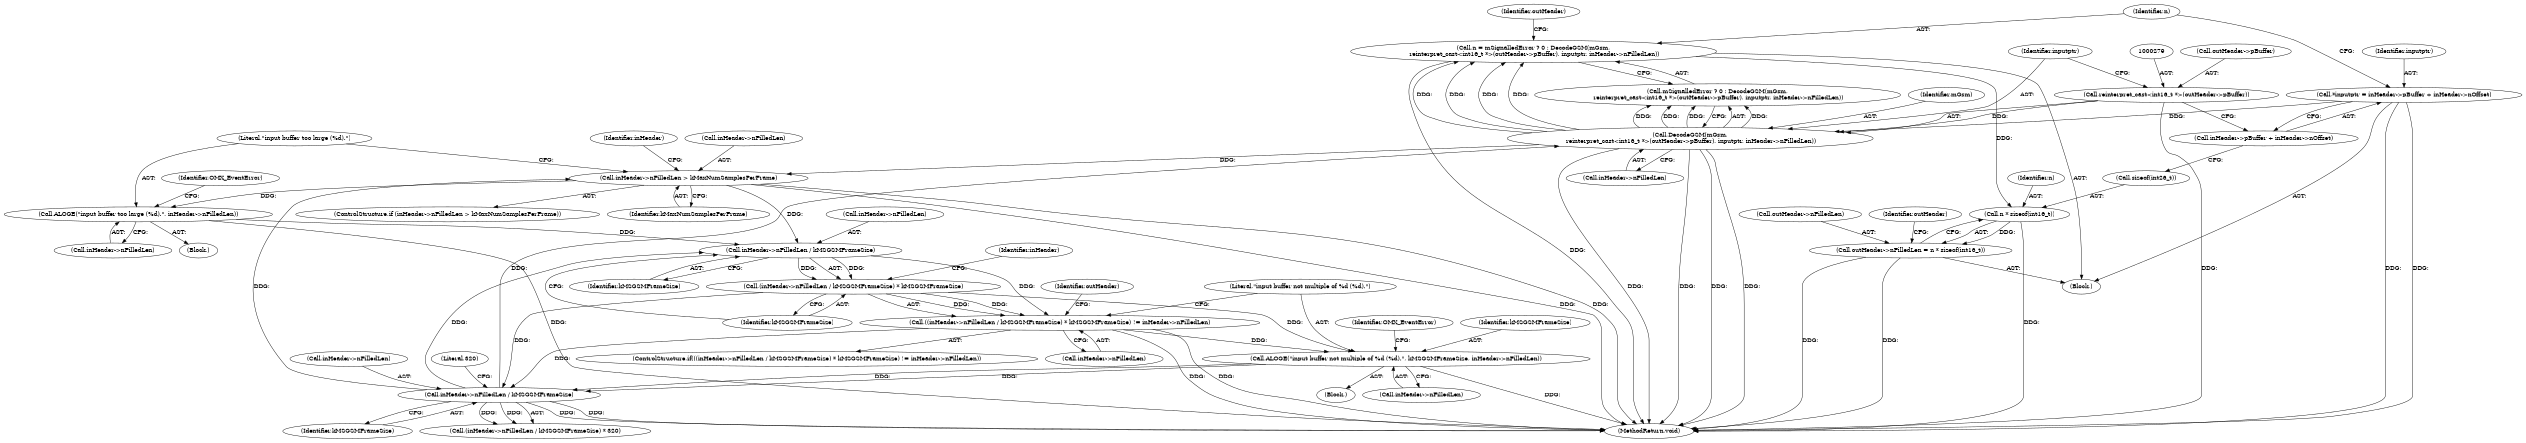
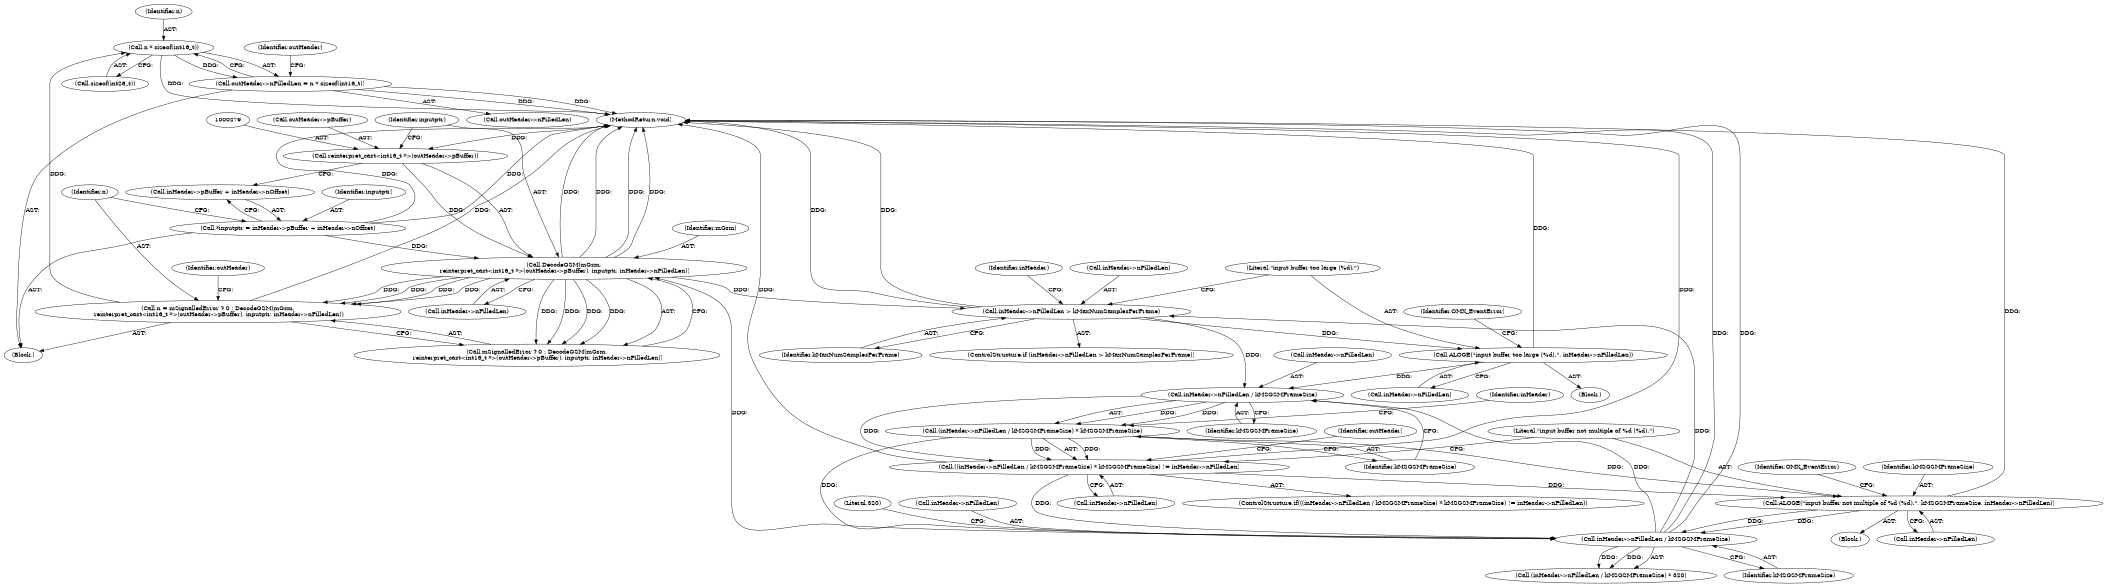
edge "(Call,inHeader->pBuffer + inHeader->nOffset)" -> "(Call,sizeof(int26_t))": now "(Call,n * sizeof(int16_t))" -> "(Call,sizeof(int26_t))"
edge "(Call,outHeader->nFilledLen)" -> "(Call,outHeader->nFilledLen = n * sizeof(int16_t))": reversed
edge "(Call,reinterpret_cast<int16_t *>(outHeader->pBuffer))" -> "(MethodReturn,void)": reversed
